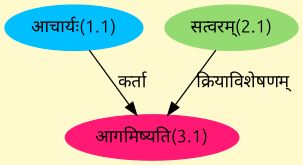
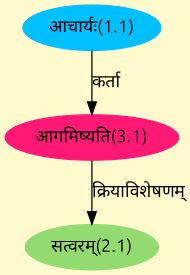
edge "सत्वरम्(2.1)" -> "आगमिष्यति(3.1)": reversed
